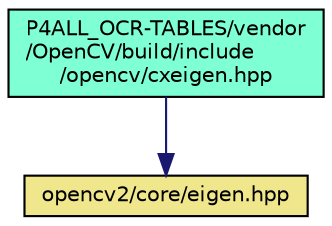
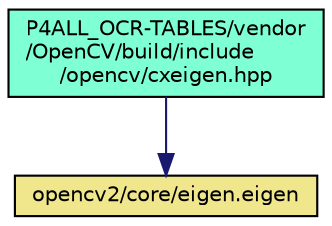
node "opencv2/core/eigen.hpp": label "opencv2/core/eigen.hpp" -> "opencv2/core/eigen.eigen"
